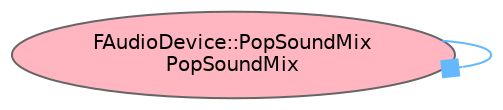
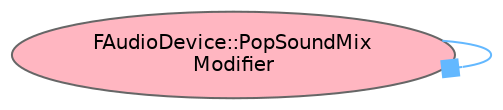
node "FAudioDevice::PopSoundMix PopSoundMix": label "FAudioDevice::PopSoundMix PopSoundMix" -> "FAudioDevice::PopSoundMix Modifier"
